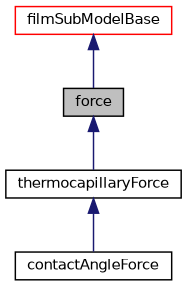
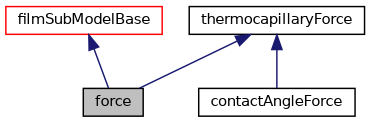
edge "thermocapillaryForce" -> "force": reversed
